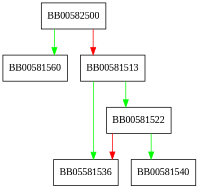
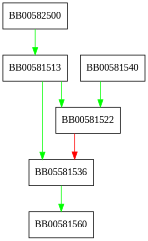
edge "BB00582500" -> "BB00581560": now "BB05581536" -> "BB00581560"
edge "BB00582500" -> "BB00581513": color red -> green
edge "BB00581522" -> "BB00581540": reversed
